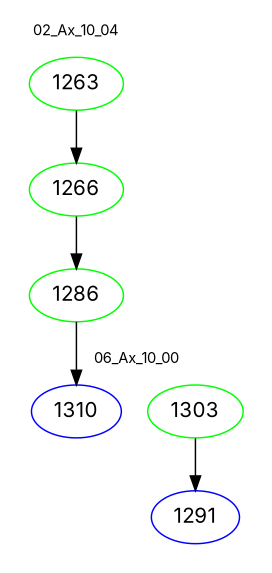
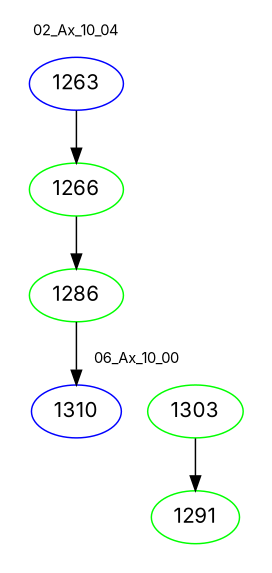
node "1263": color green -> blue
node "1291": color blue -> green
